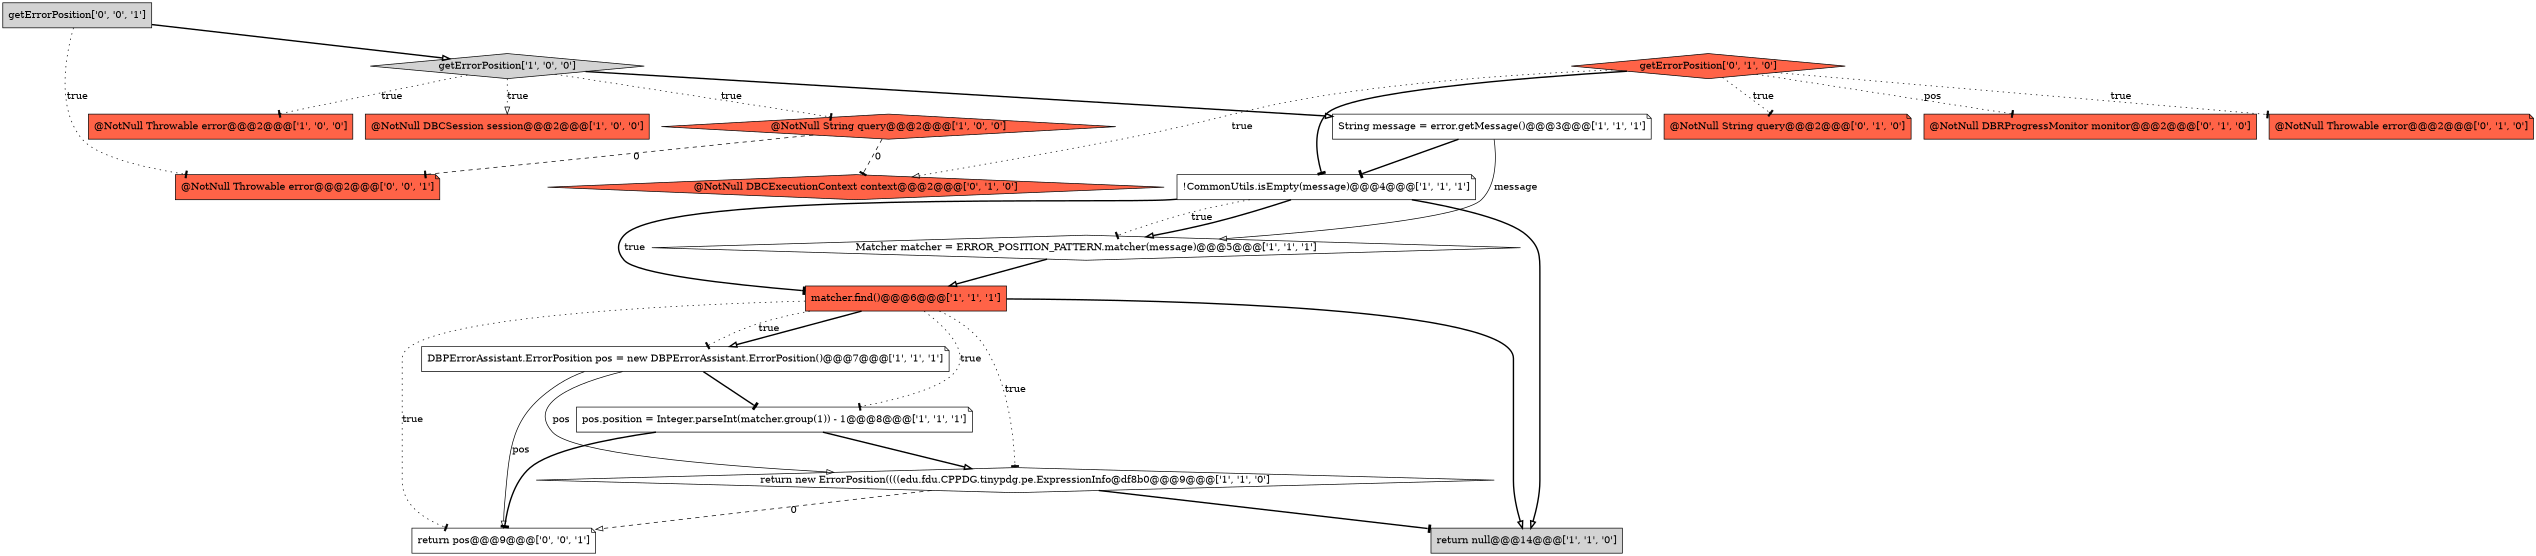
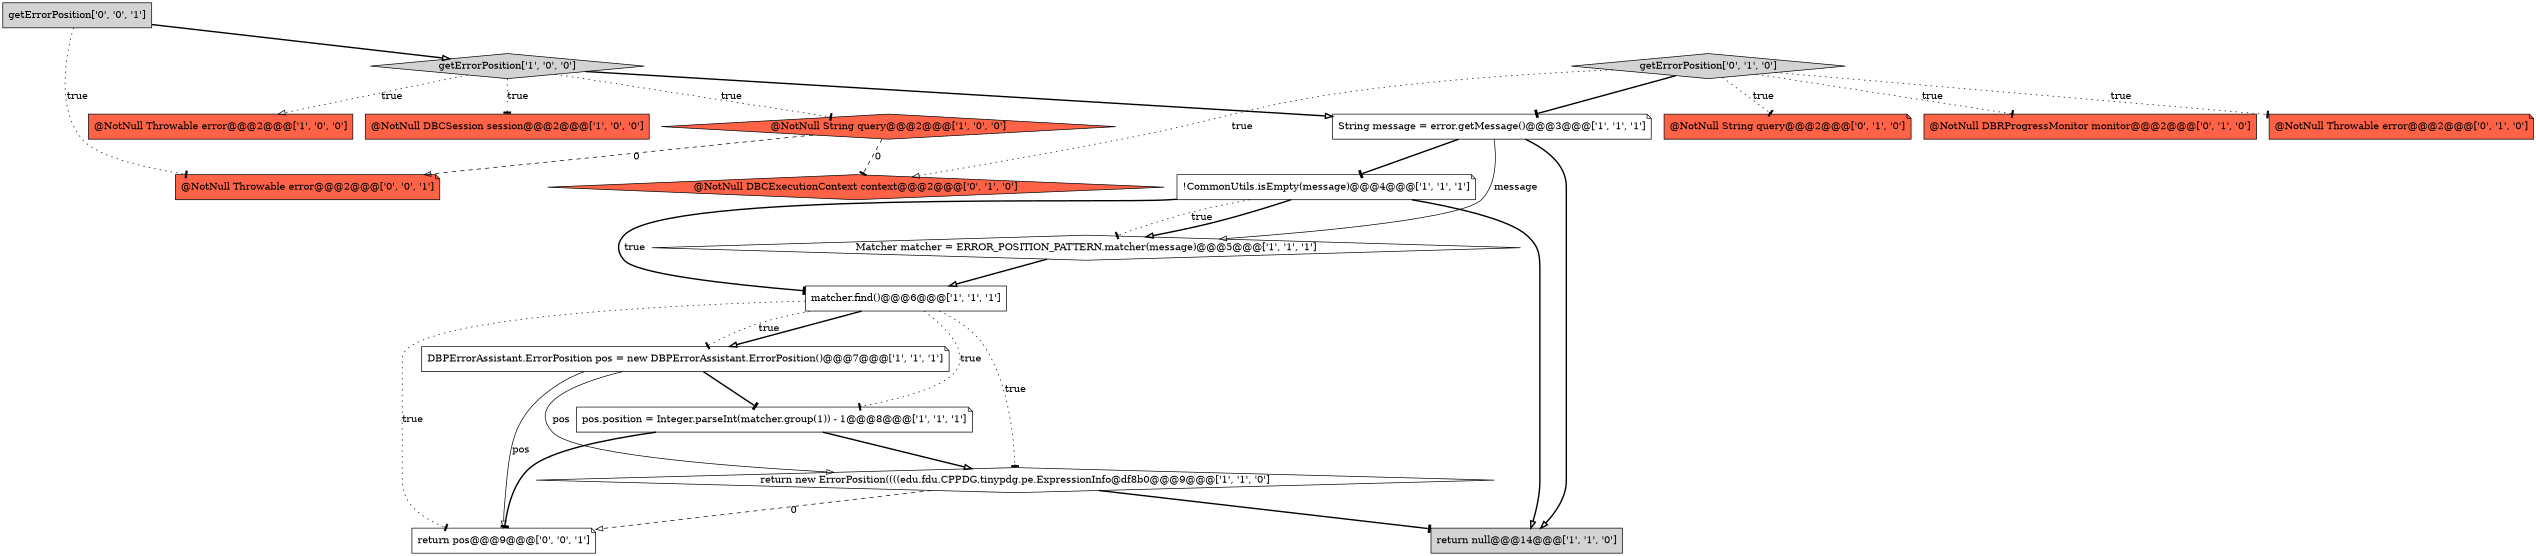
node "getErrorPosition['0', '1', '0']": fillcolor tomato -> lightgray
edge "getErrorPosition['0', '1', '0']" -> "!CommonUtils.isEmpty(message)@@@4@@@['1', '1', '1']": now "getErrorPosition['0', '1', '0']" -> "String message = error.getMessage()@@@3@@@['1', '1', '1']"
edge "getErrorPosition['1', '0', '0']" -> "@NotNull DBCSession session@@@2@@@['1', '0', '0']": arrowhead onormal -> tee
edge "getErrorPosition['1', '0', '0']" -> "@NotNull Throwable error@@@2@@@['1', '0', '0']": arrowhead tee -> onormal
edge "getErrorPosition['0', '1', '0']" -> "@NotNull DBRProgressMonitor monitor@@@2@@@['0', '1', '0']": label "pos" -> "true"
edge "@NotNull String query@@@2@@@['1', '0', '0']" -> "@NotNull Throwable error@@@2@@@['0', '0', '1']": arrowhead tee -> onormal
node "matcher.find()@@@6@@@['1', '1', '1']": fillcolor tomato -> white
edge "matcher.find()@@@6@@@['1', '1', '1']" -> "return null@@@14@@@['1', '1', '0']": now "String message = error.getMessage()@@@3@@@['1', '1', '1']" -> "return null@@@14@@@['1', '1', '0']"
